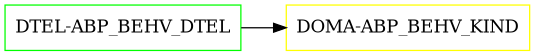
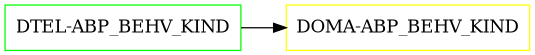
node "DTEL-ABP_BEHV_DTEL": label "DTEL-ABP_BEHV_DTEL" -> "DTEL-ABP_BEHV_KIND"
